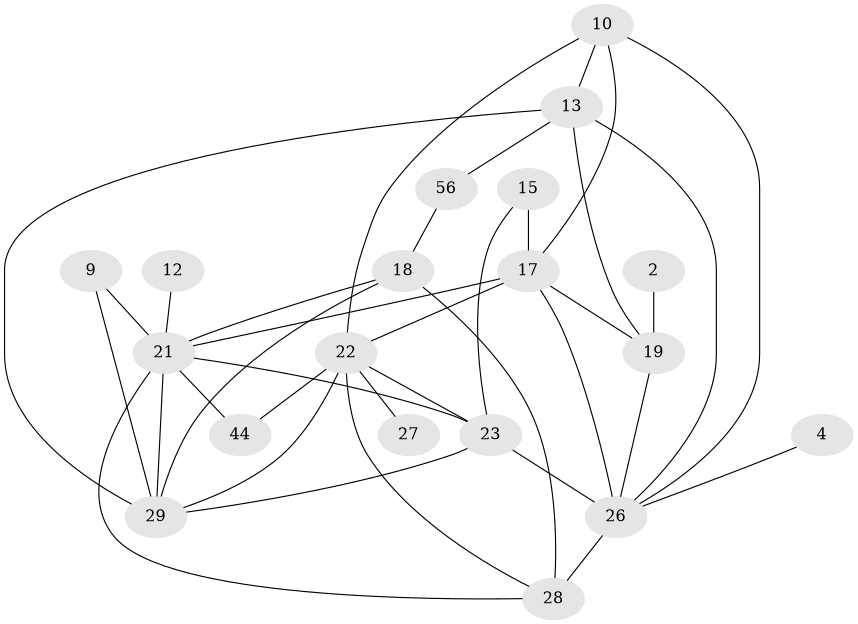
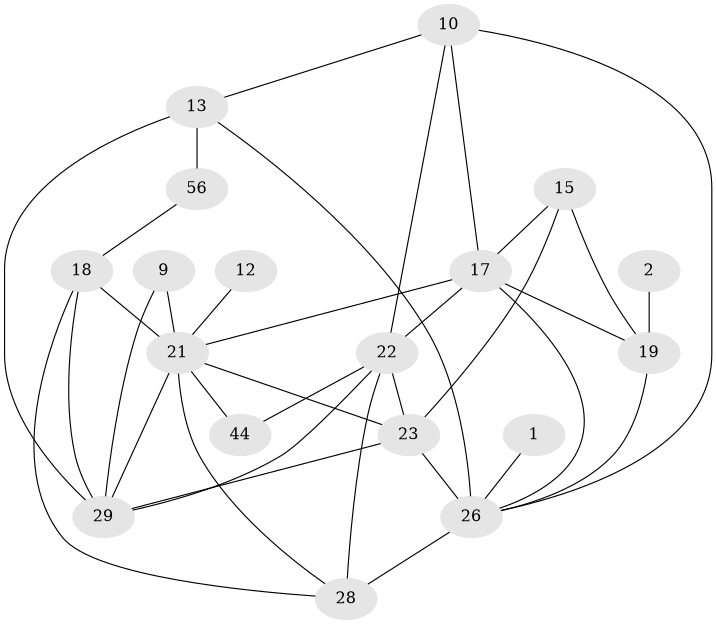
edge "13" -- "19": now "15" -- "19"
node "27": removed
node "4": label "4" -> "1"
